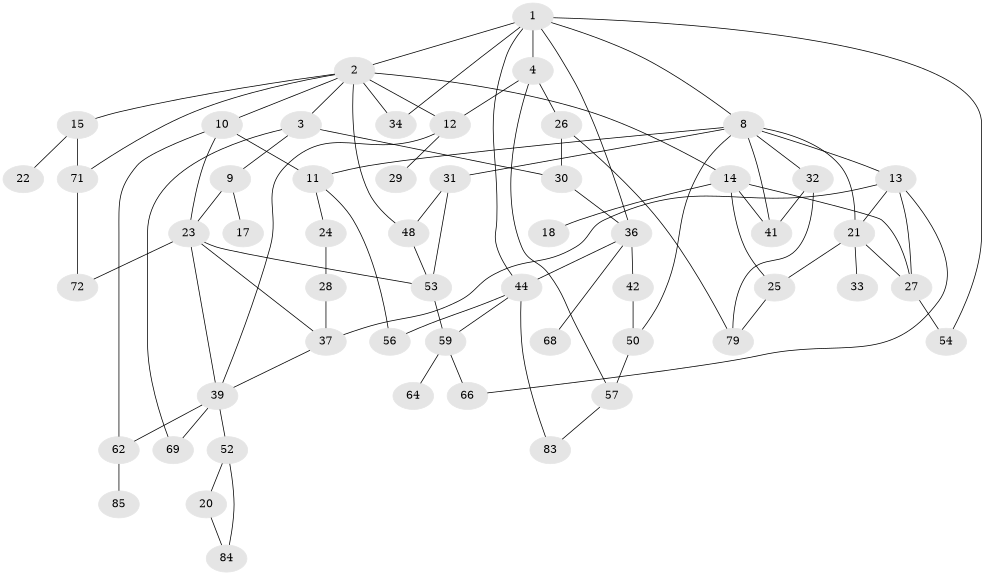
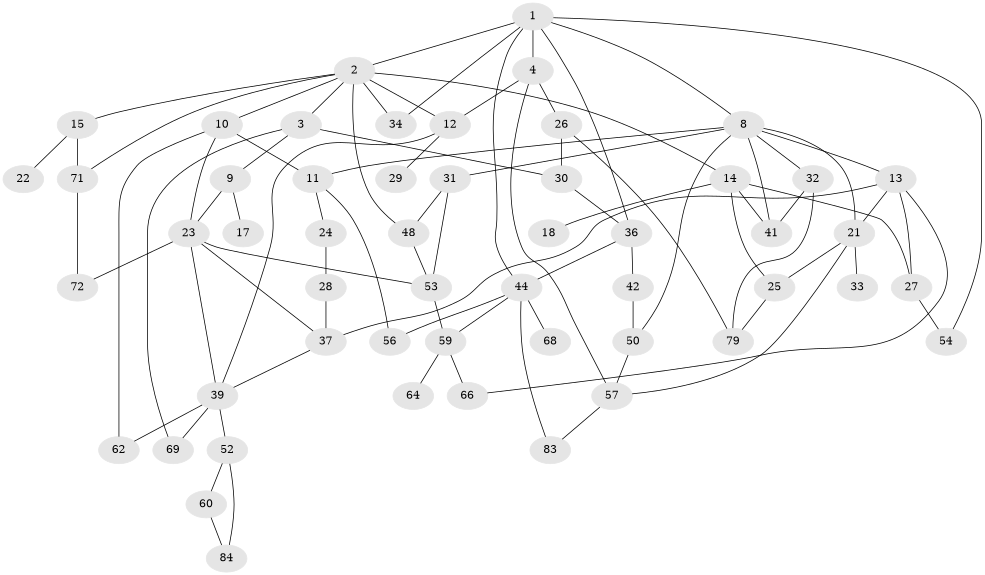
edge "21" -- "27": now "21" -- "57"
edge "36" -- "68": now "44" -- "68"
node "85": removed
node "20": label "20" -> "60"
